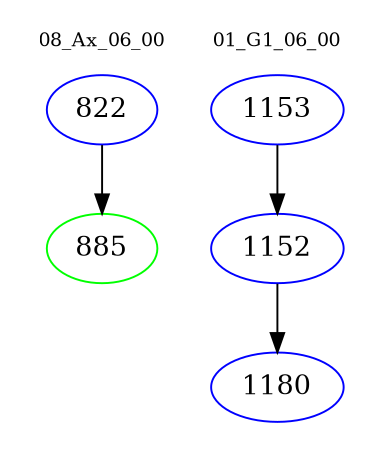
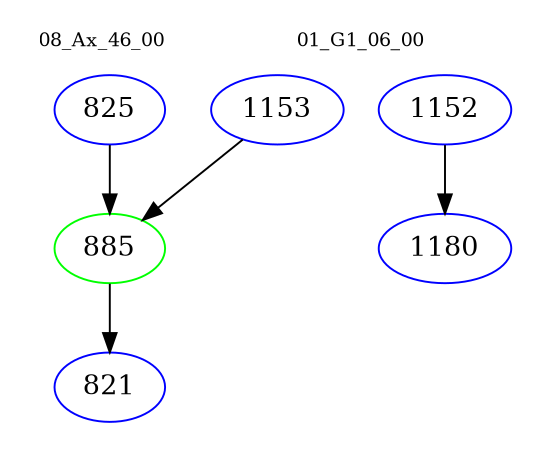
cluster "08_Ax_06_00": label "08_Ax_06_00" -> "08_Ax_46_00"
node "822": label "822" -> "825"
edge "1153" -> "1152": now "1153" -> "885"
node "821": added
